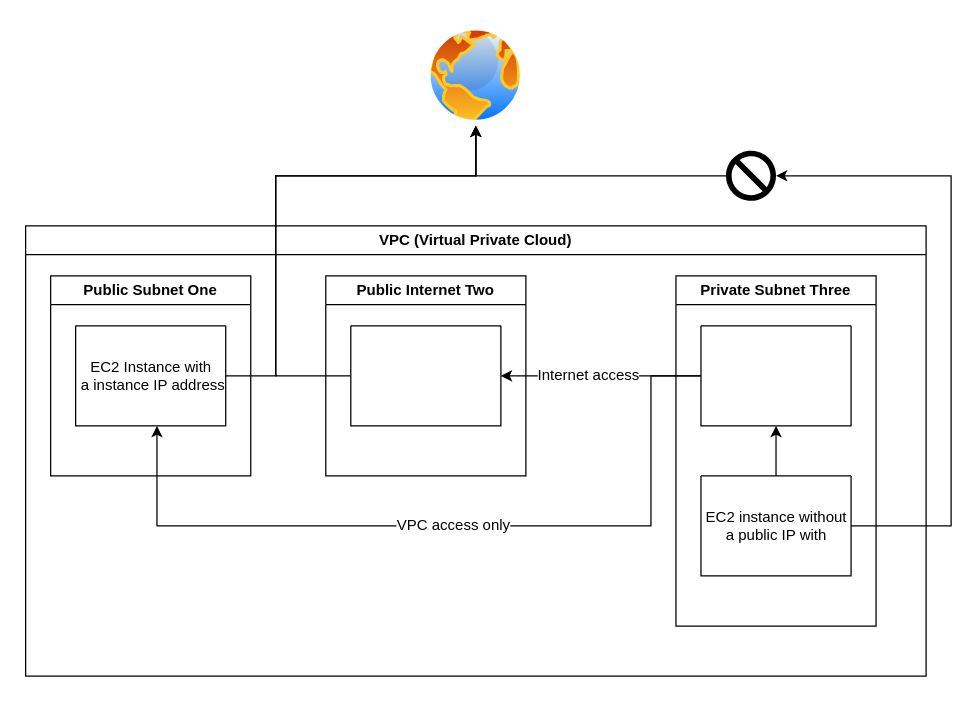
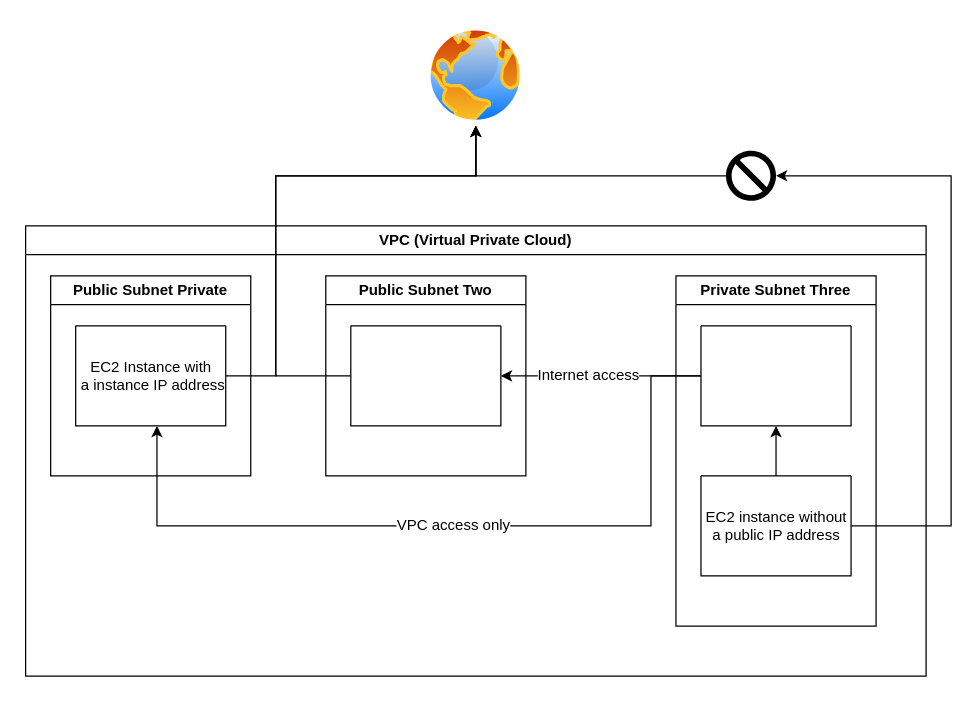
node "Public Subnet One": label "Public Subnet One" -> "Public Subnet Private"
node "Public Internet Two": label "Public Internet Two" -> "Public Subnet Two"
node "EC2 instance without a public IP with": label "EC2 instance without a public IP with" -> "EC2 instance without a public IP address"
